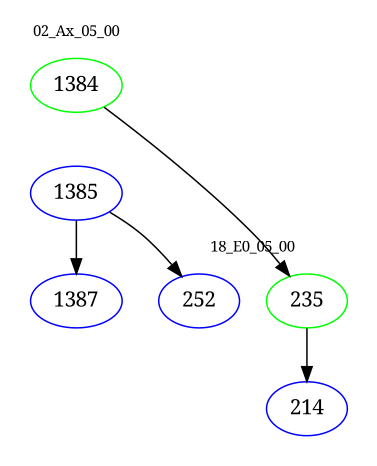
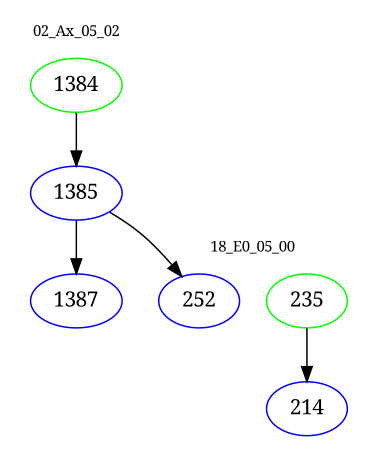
cluster "02_Ax_05_00": label "02_Ax_05_00" -> "02_Ax_05_02"
edge "1384" -> "235": now "1384" -> "1385"
